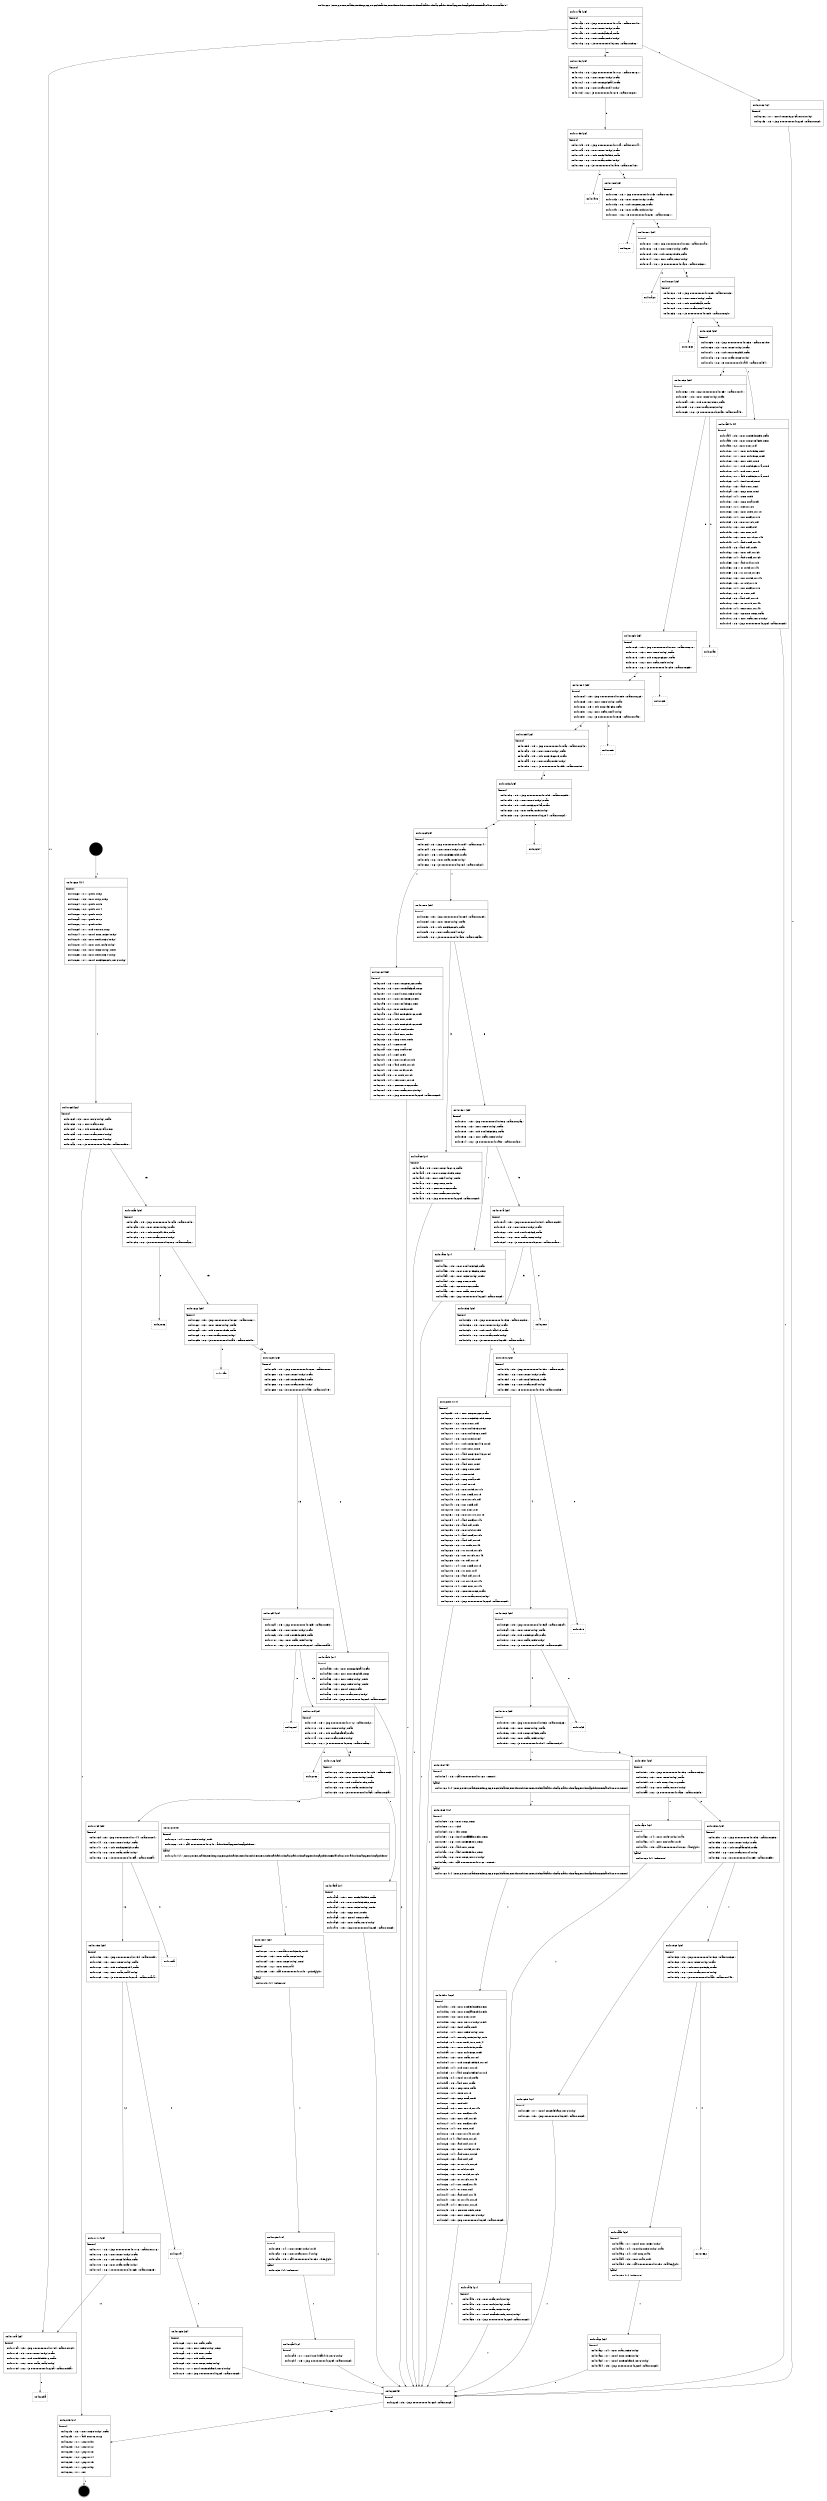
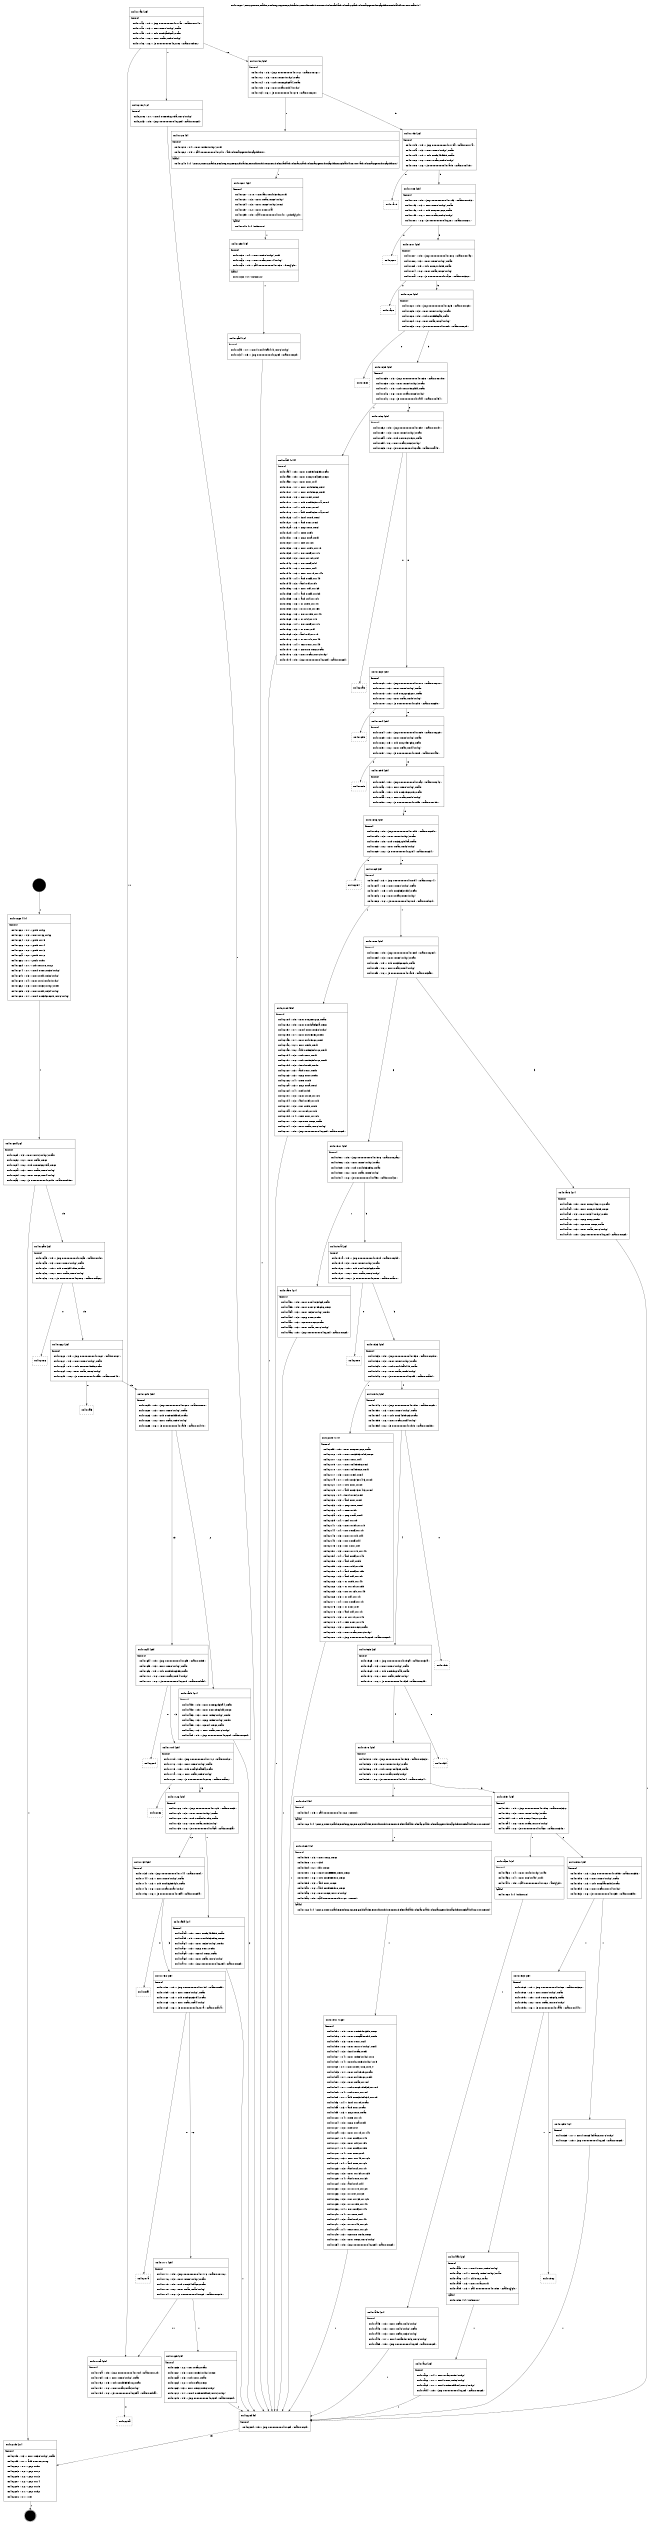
edge "0x4017bc [25]" -> "0x401c7e [9]": added, label "1"
edge "0x40173f [25]" -> "0x401758 [25]": label " 12" -> " 3"
edge "0x40207a" -> "0x401c65 [25]": now "0x401771 [25]" -> "0x401c65 [25]"
